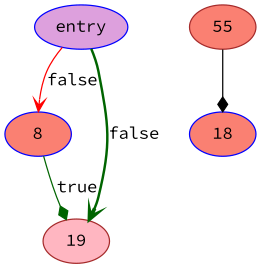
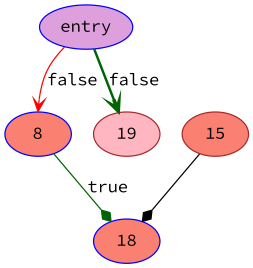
node "55": label "55" -> "15"
edge "8" -> "19": now "8" -> "18"
